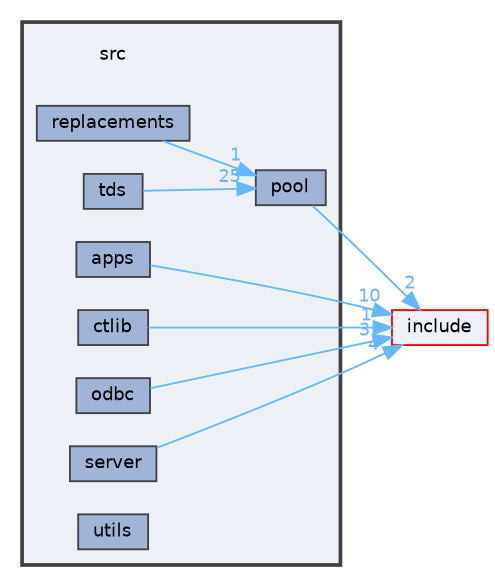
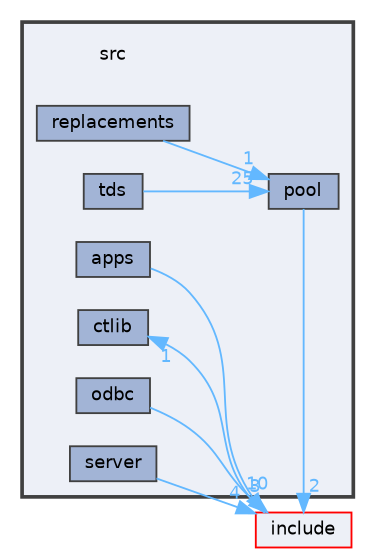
edge "ctlib" -> "include": reversed
node "utils": removed
